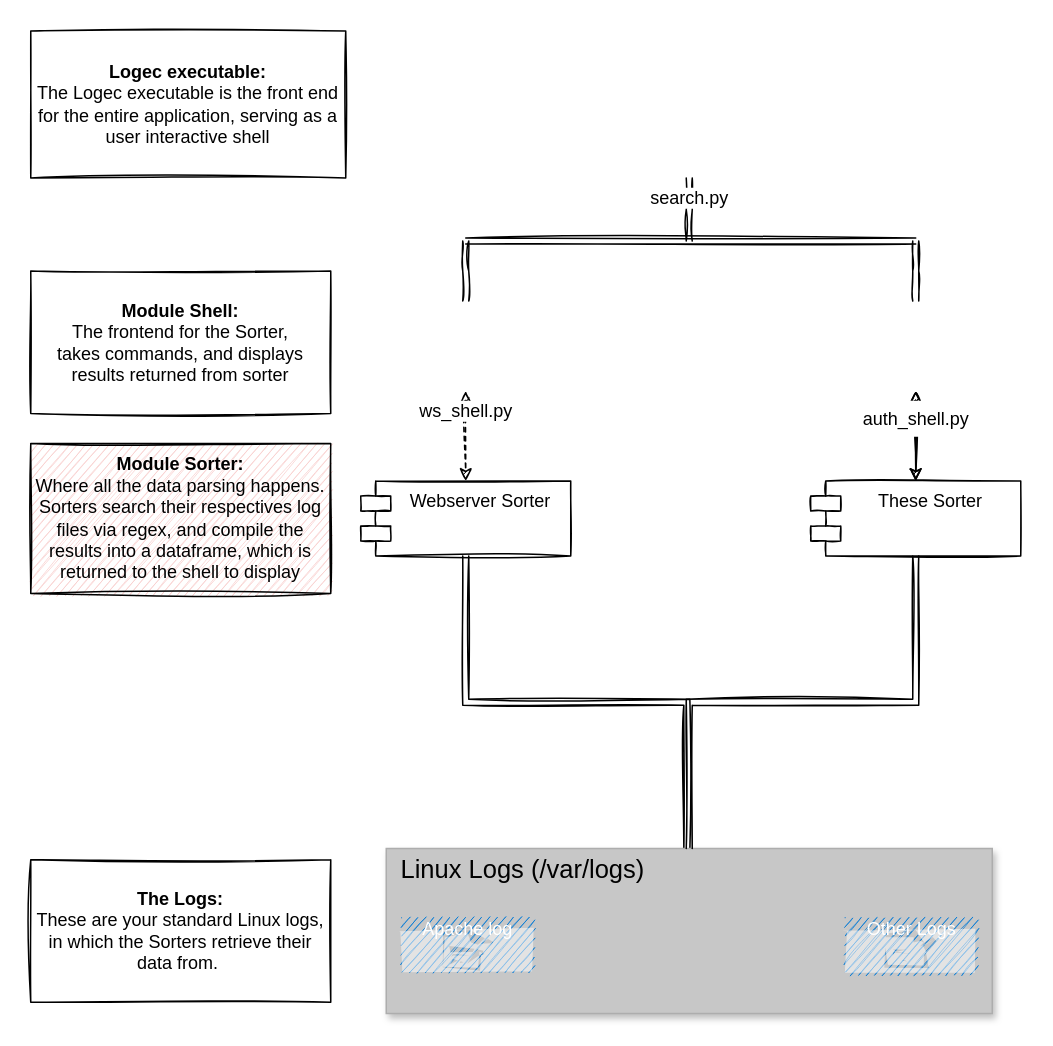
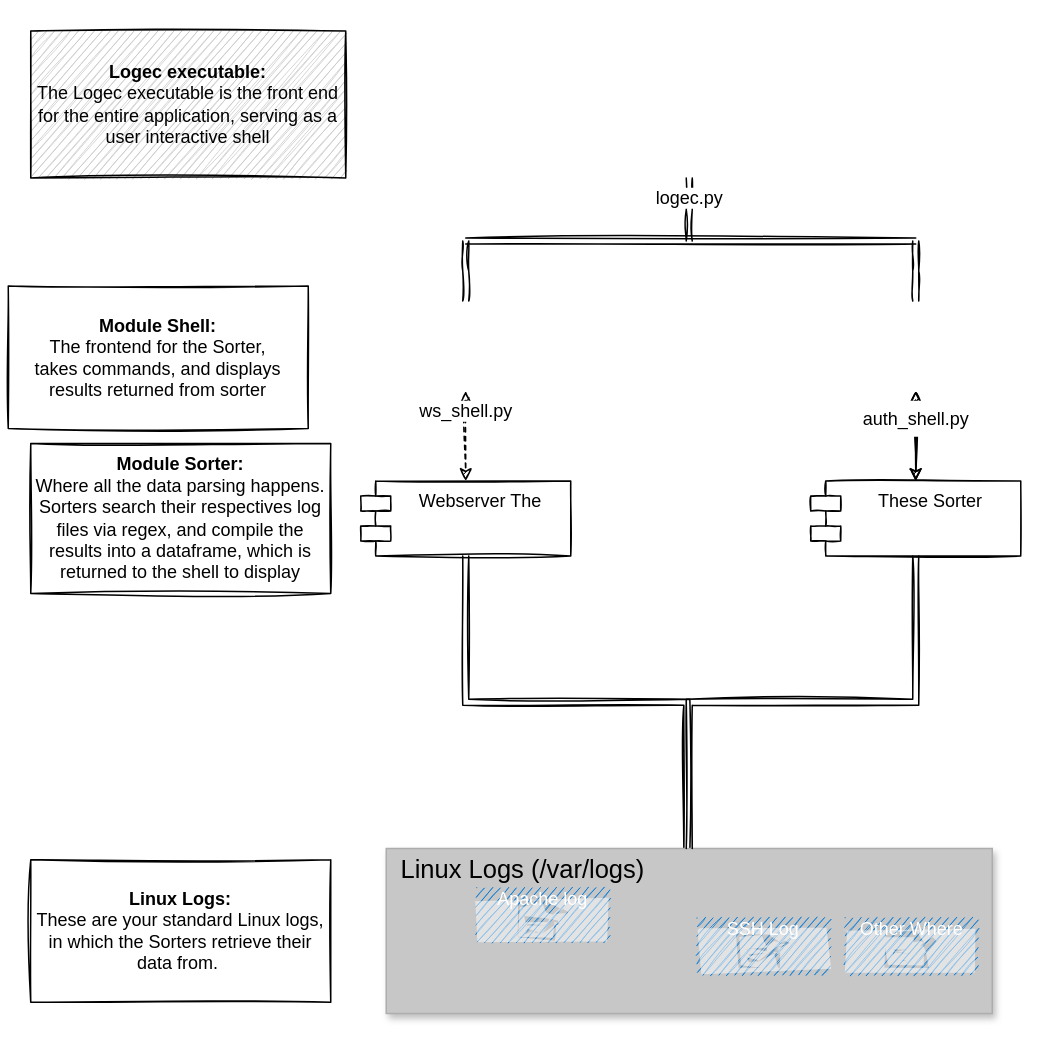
node "Logec executable: The Logec executable is the front end for the entire application, serving as a user interactive shell": fillcolor #ffffff -> #c7c7c7
node "search.py": label "search.py" -> "logec.py"
node "Module Shell: The frontend for the Sorter, takes commands, and displays results returned from sorter": moved (181, 342) -> (158, 357)
node "Webserver Sorter": label "Webserver Sorter" -> "Webserver The"
node "Module Sorter: Where all the data parsing happens. Sorters search their respectives log files via regex, and compile the results into a dataframe, which is returned to the shell to display": fillcolor #f8cecc -> #ffffff
node "Other Logs": label "Other Logs" -> "Other Where"
node "The Logs: These are your standard Linux logs, in which the Sorters retrieve their data from.": label "The Logs: These are your standard Linux logs, in which the Sorters retrieve their data from." -> "Linux Logs: These are your standard Linux logs, in which the Sorters retrieve their data from."
node "Apache log": moved (468, 944) -> (543, 914)
node "SSH Log": added
